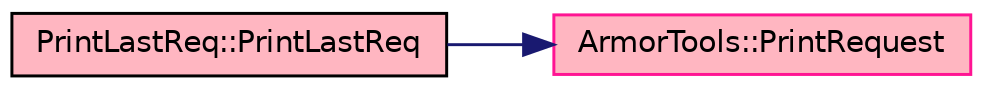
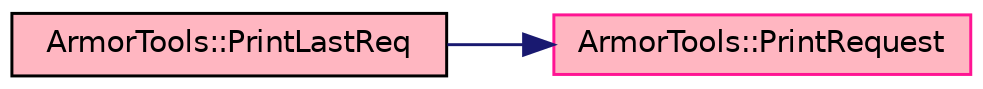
node "PrintLastReq::PrintLastReq": label "PrintLastReq::PrintLastReq" -> "ArmorTools::PrintLastReq"
